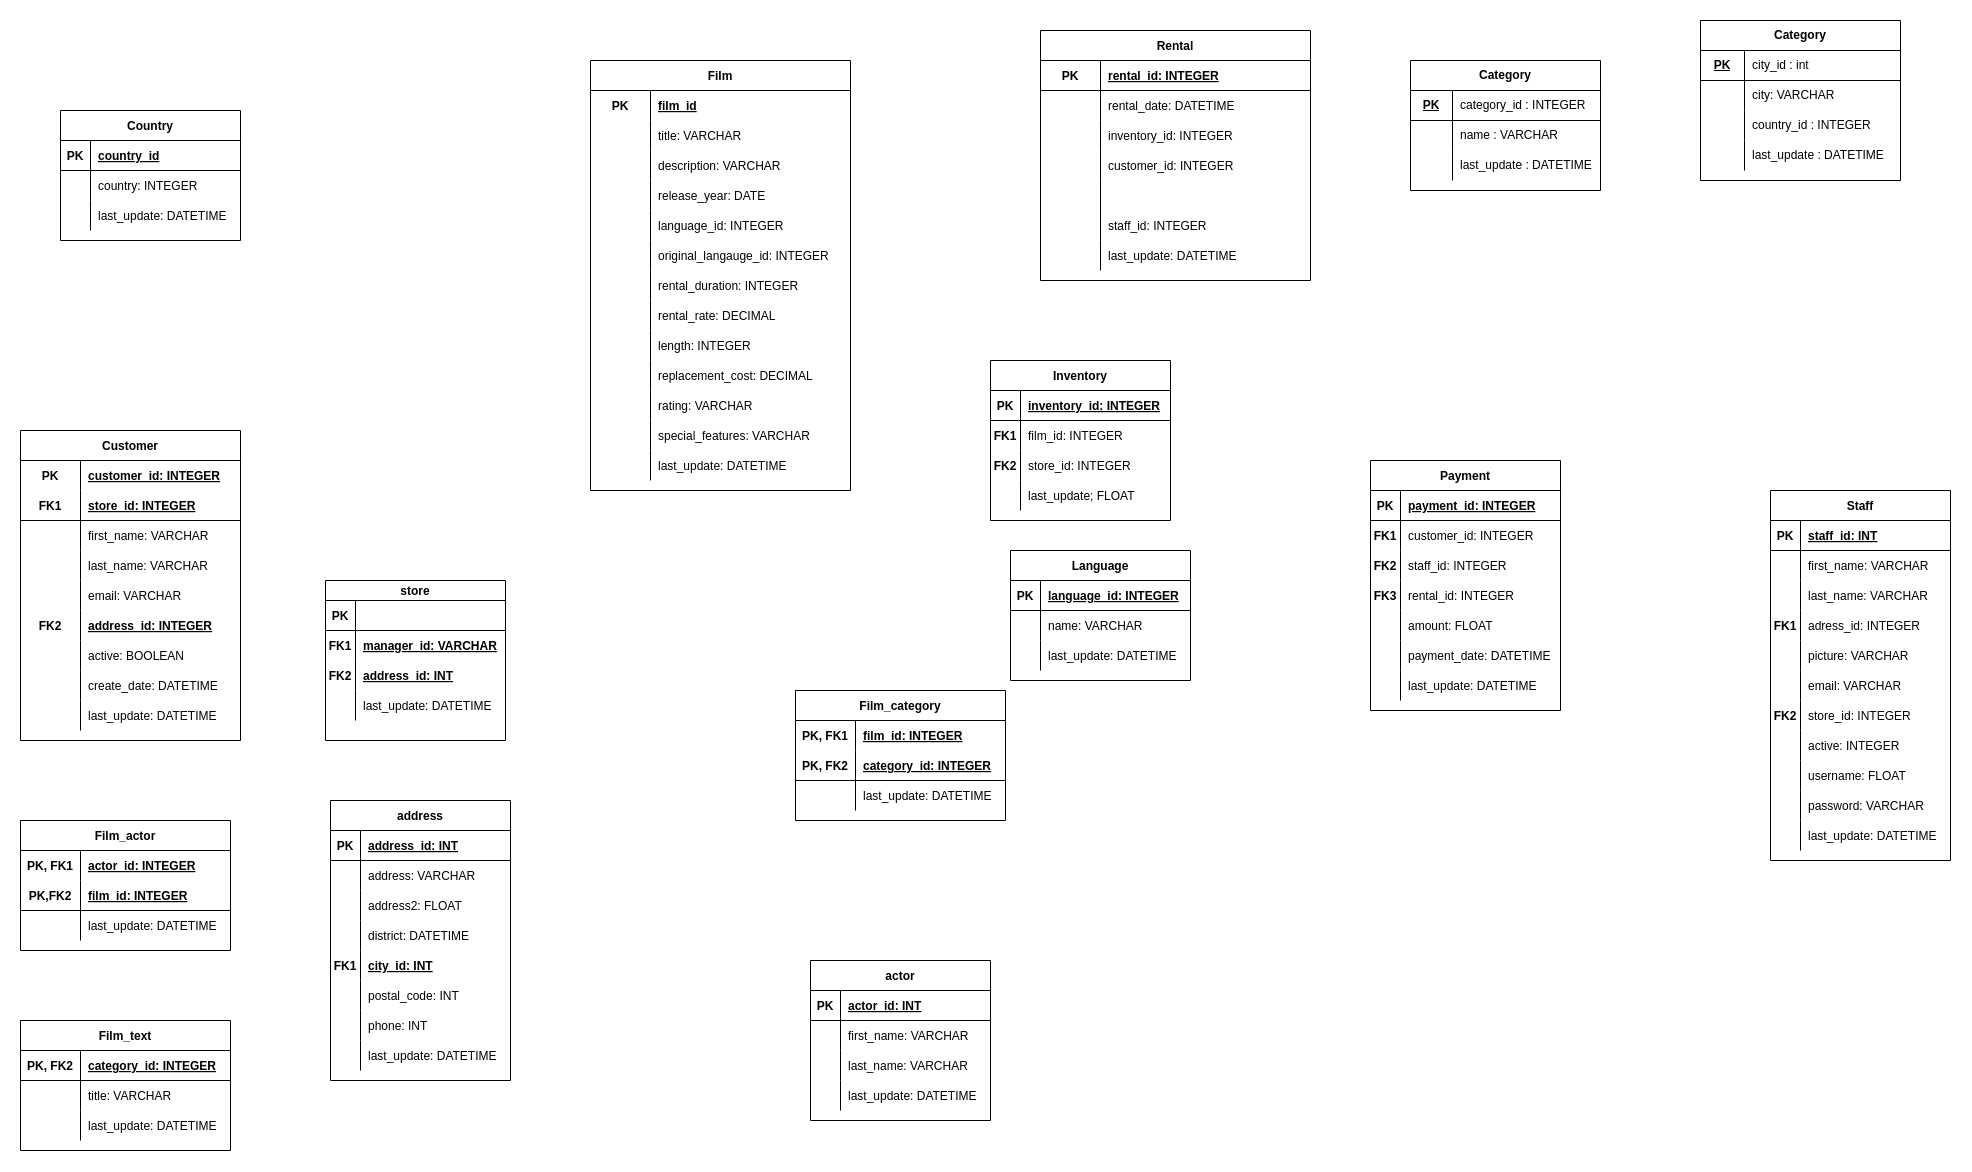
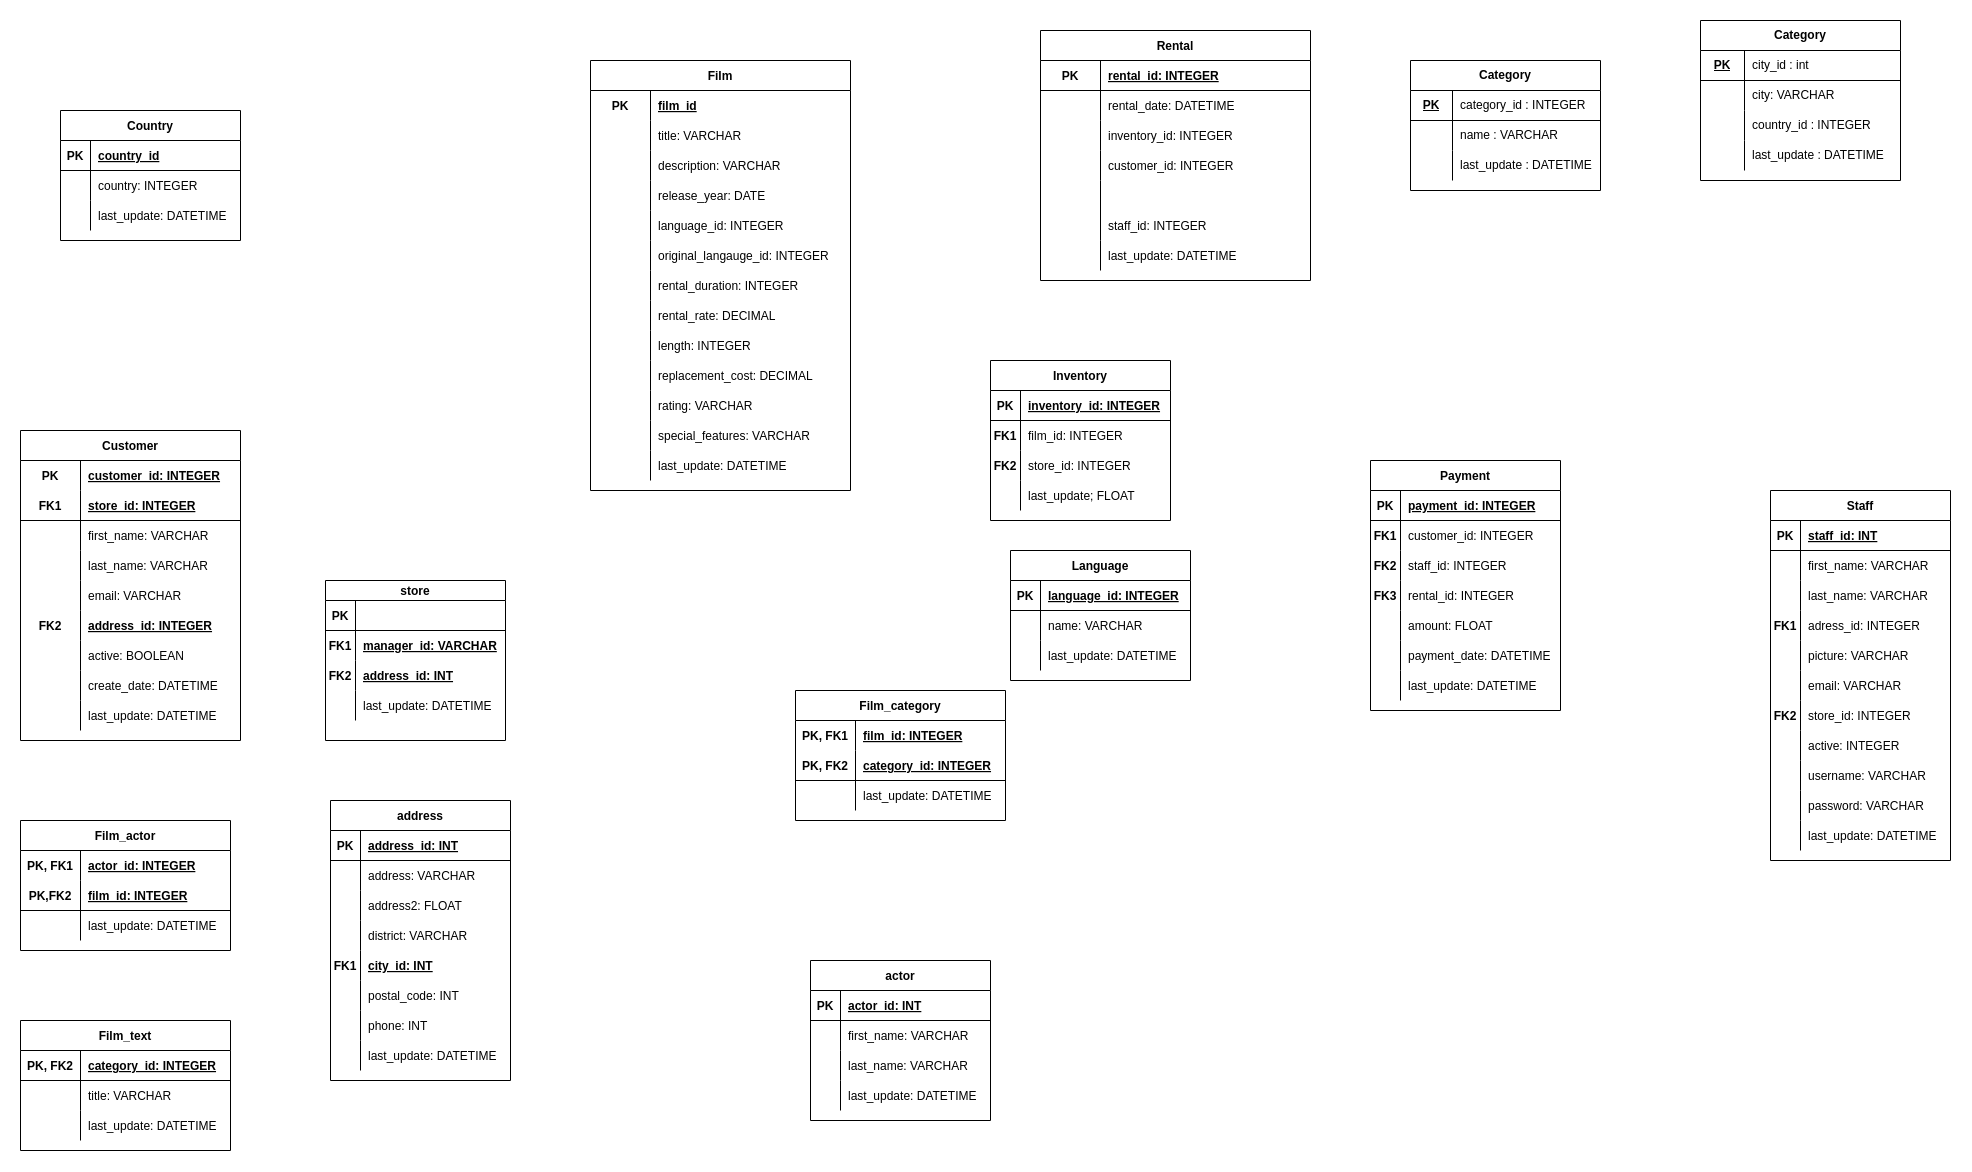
node "username: FLOAT": label "username: FLOAT" -> "username: VARCHAR"
node "district: DATETIME": label "district: DATETIME" -> "district: VARCHAR"
